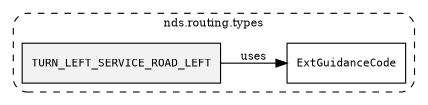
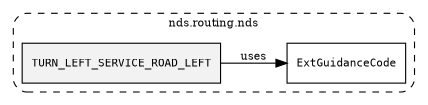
cluster "nds.routing.types": label "nds.routing.types" -> "nds.routing.nds"
